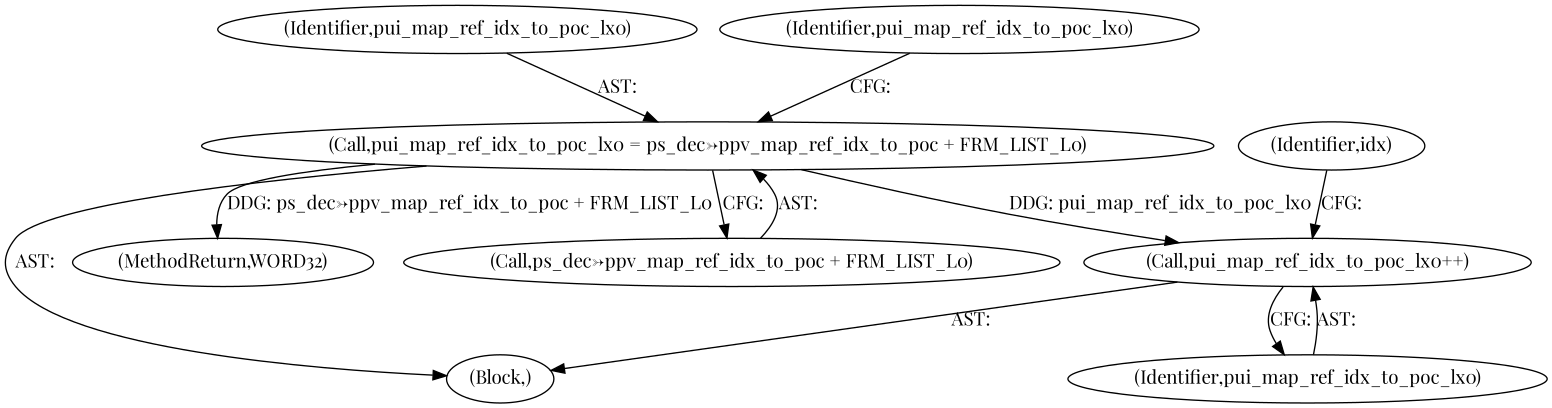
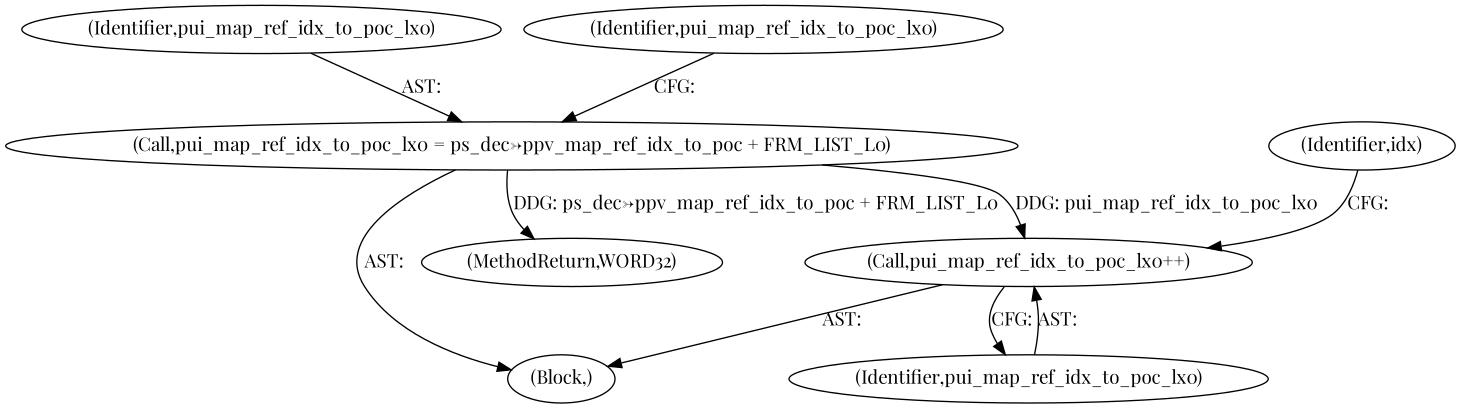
node "(Call,ps_dec->ppv_map_ref_idx_to_poc + FRM_LIST_L0)": removed
